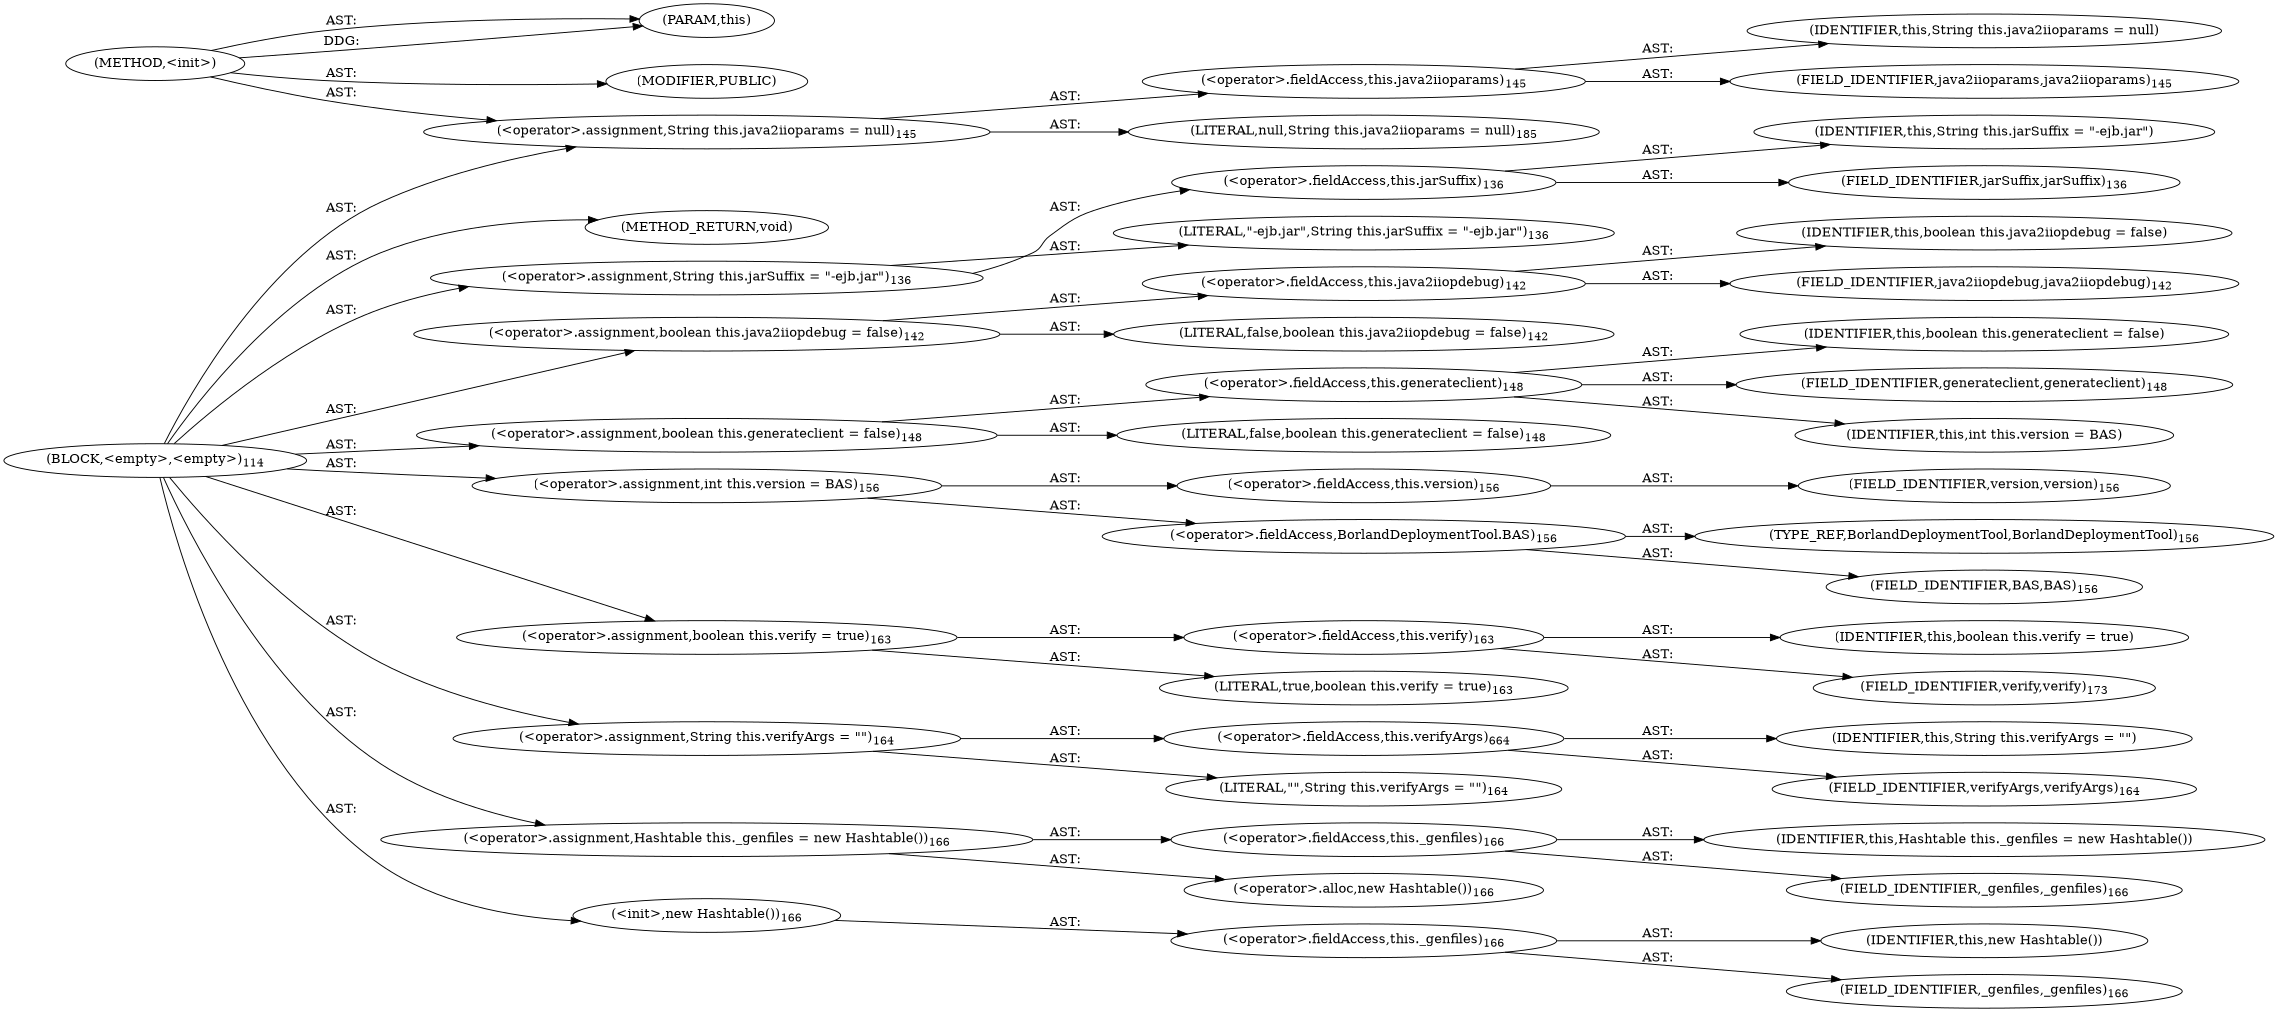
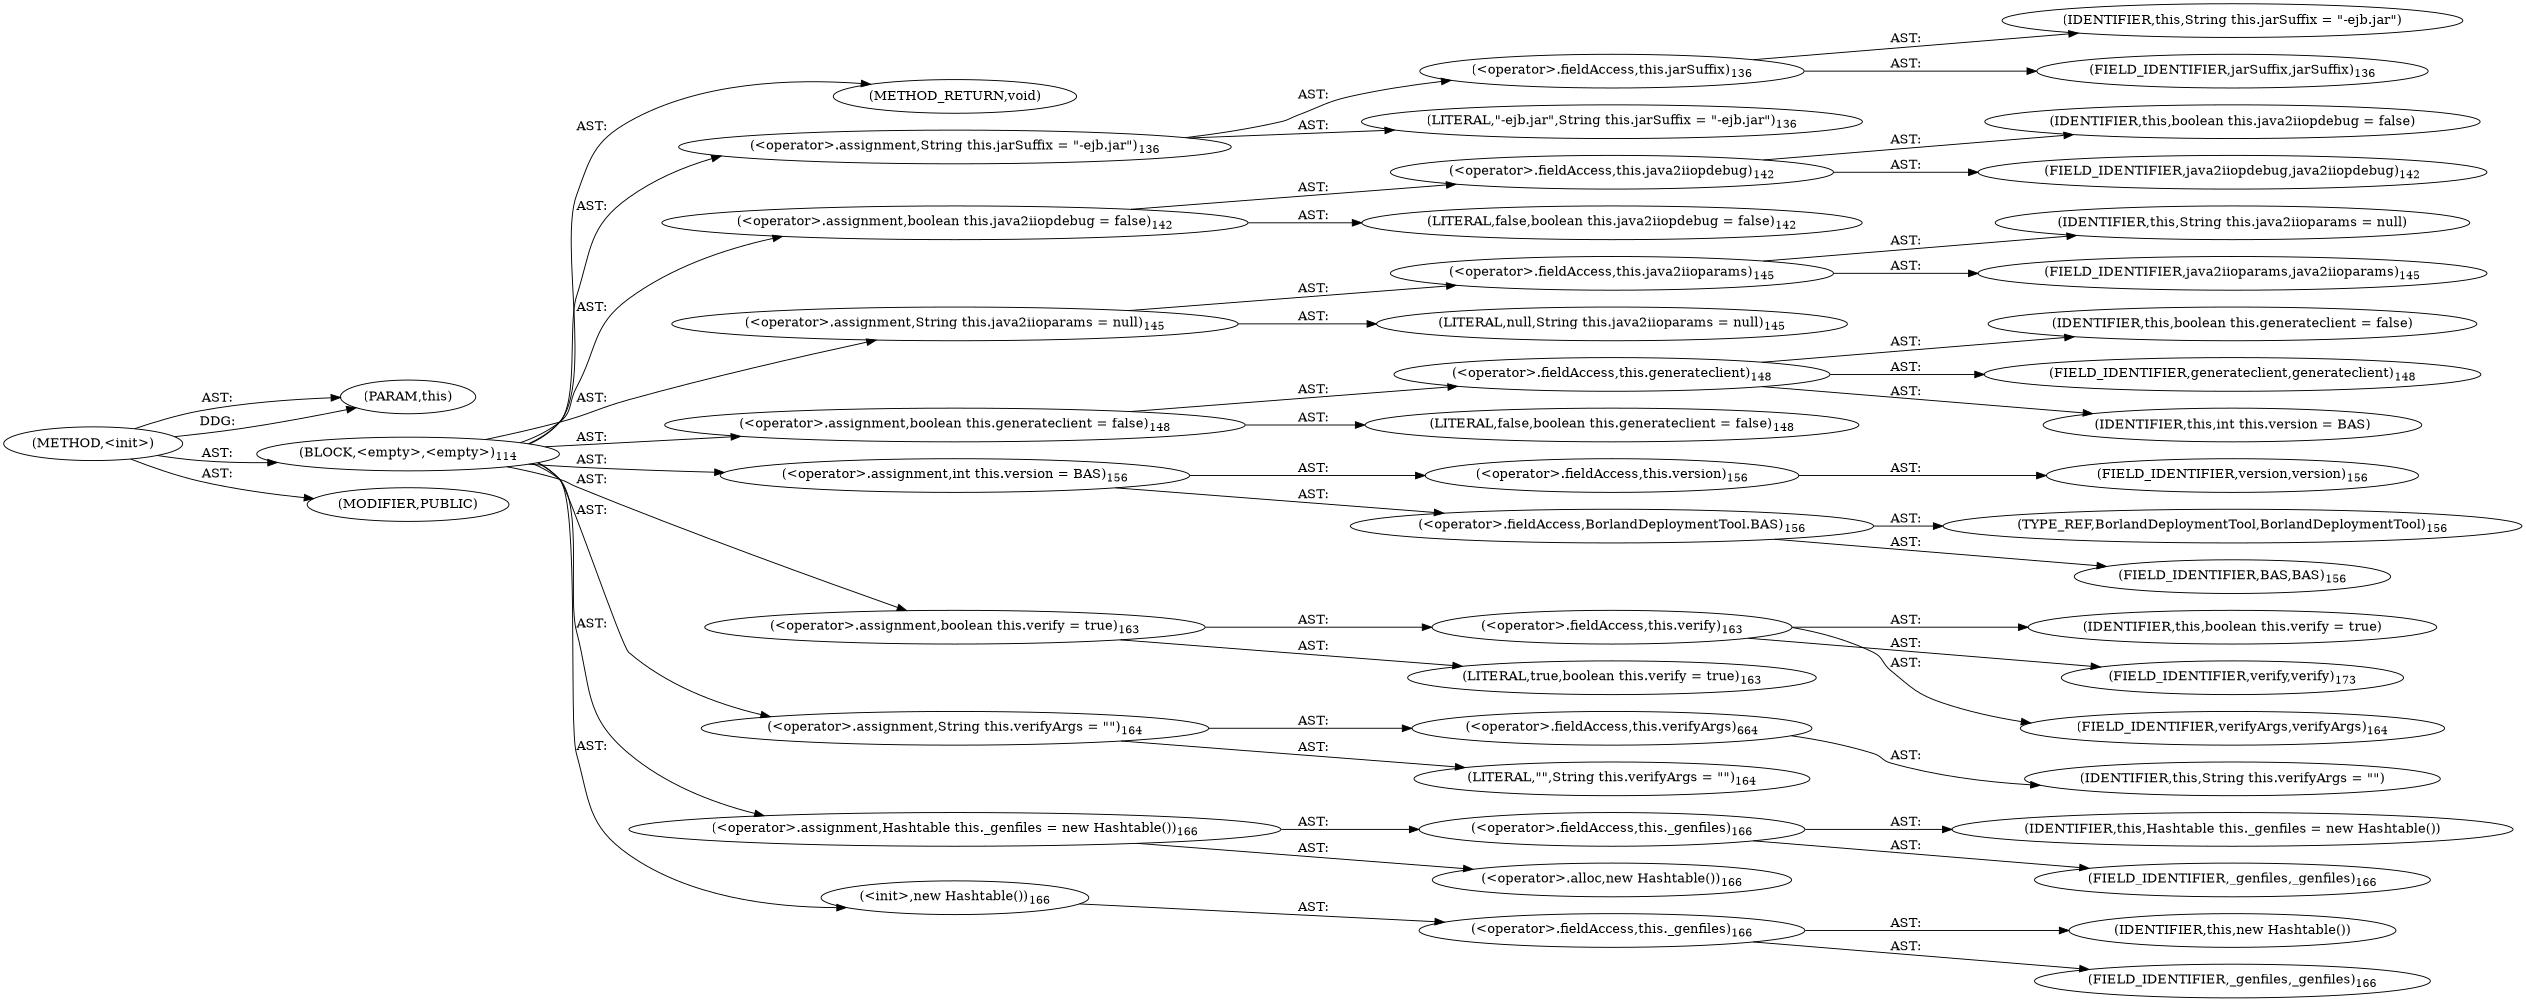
edge "(METHOD,<init>)" -> "(<operator>.assignment,String this.java2iioparams = null)": now "(METHOD,<init>)" -> "(BLOCK,<empty>,<empty>)"
node "(LITERAL,null,String this.java2iioparams = null)": text "185" -> "145"
edge "(<operator>.fieldAccess,this.verifyArgs)" -> "(FIELD_IDENTIFIER,verifyArgs,verifyArgs)": now "(<operator>.fieldAccess,this.verify)" -> "(FIELD_IDENTIFIER,verifyArgs,verifyArgs)"
